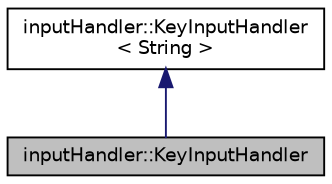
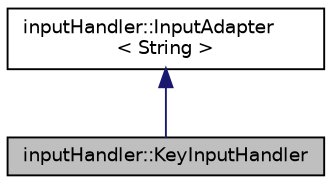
node "inputHandler::KeyInputHandler < String >": label "inputHandler::KeyInputHandler < String >" -> "inputHandler::InputAdapter < String >"
